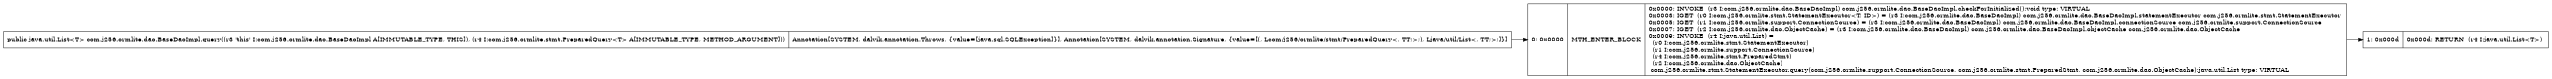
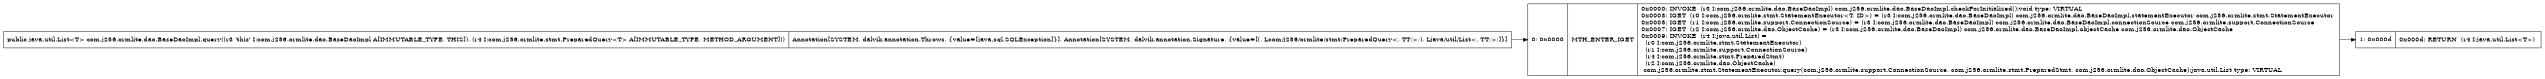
node "0: 0x0000": text "MTH_ENTER_BLOCK" -> "MTH_ENTER_IGET"
